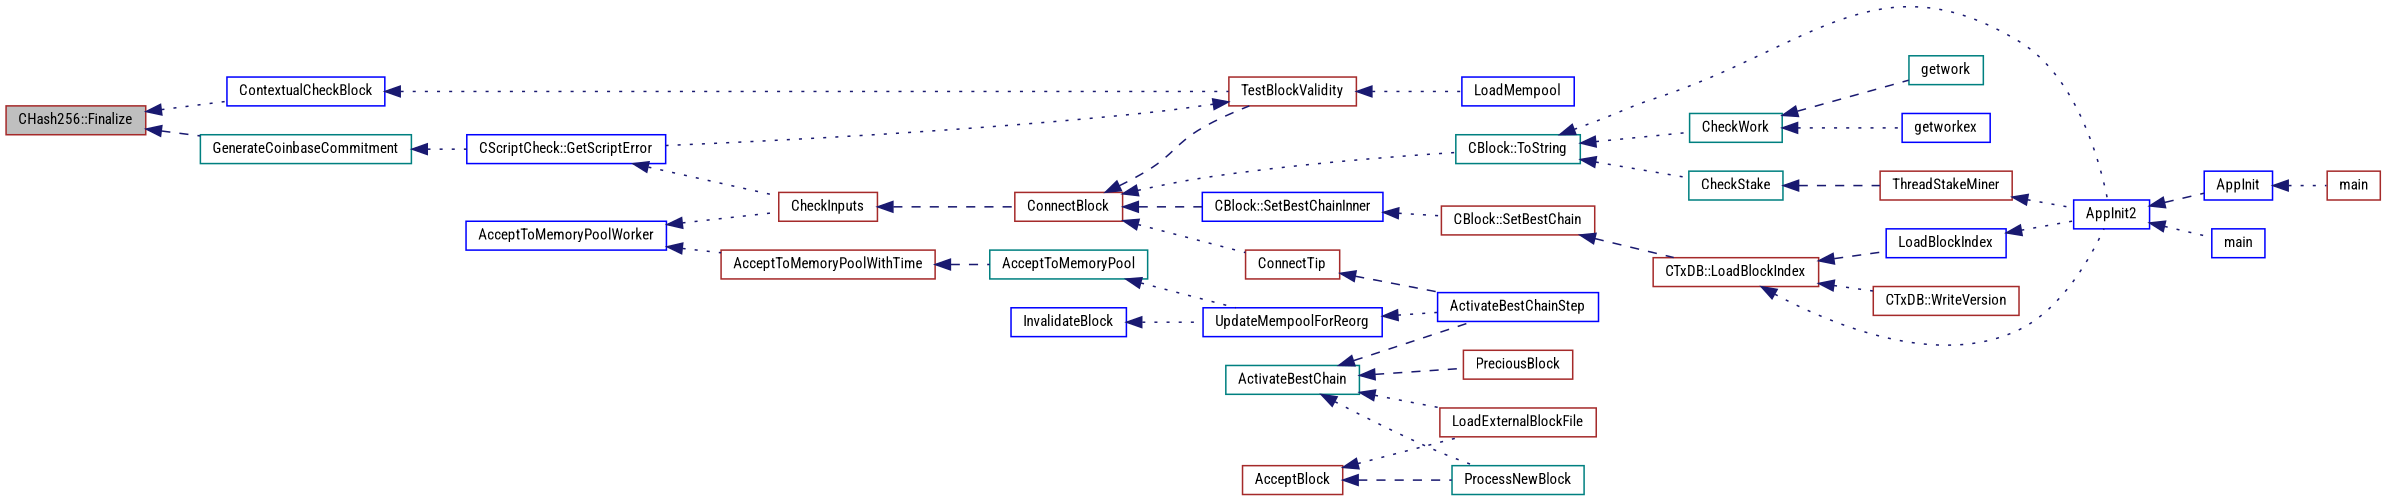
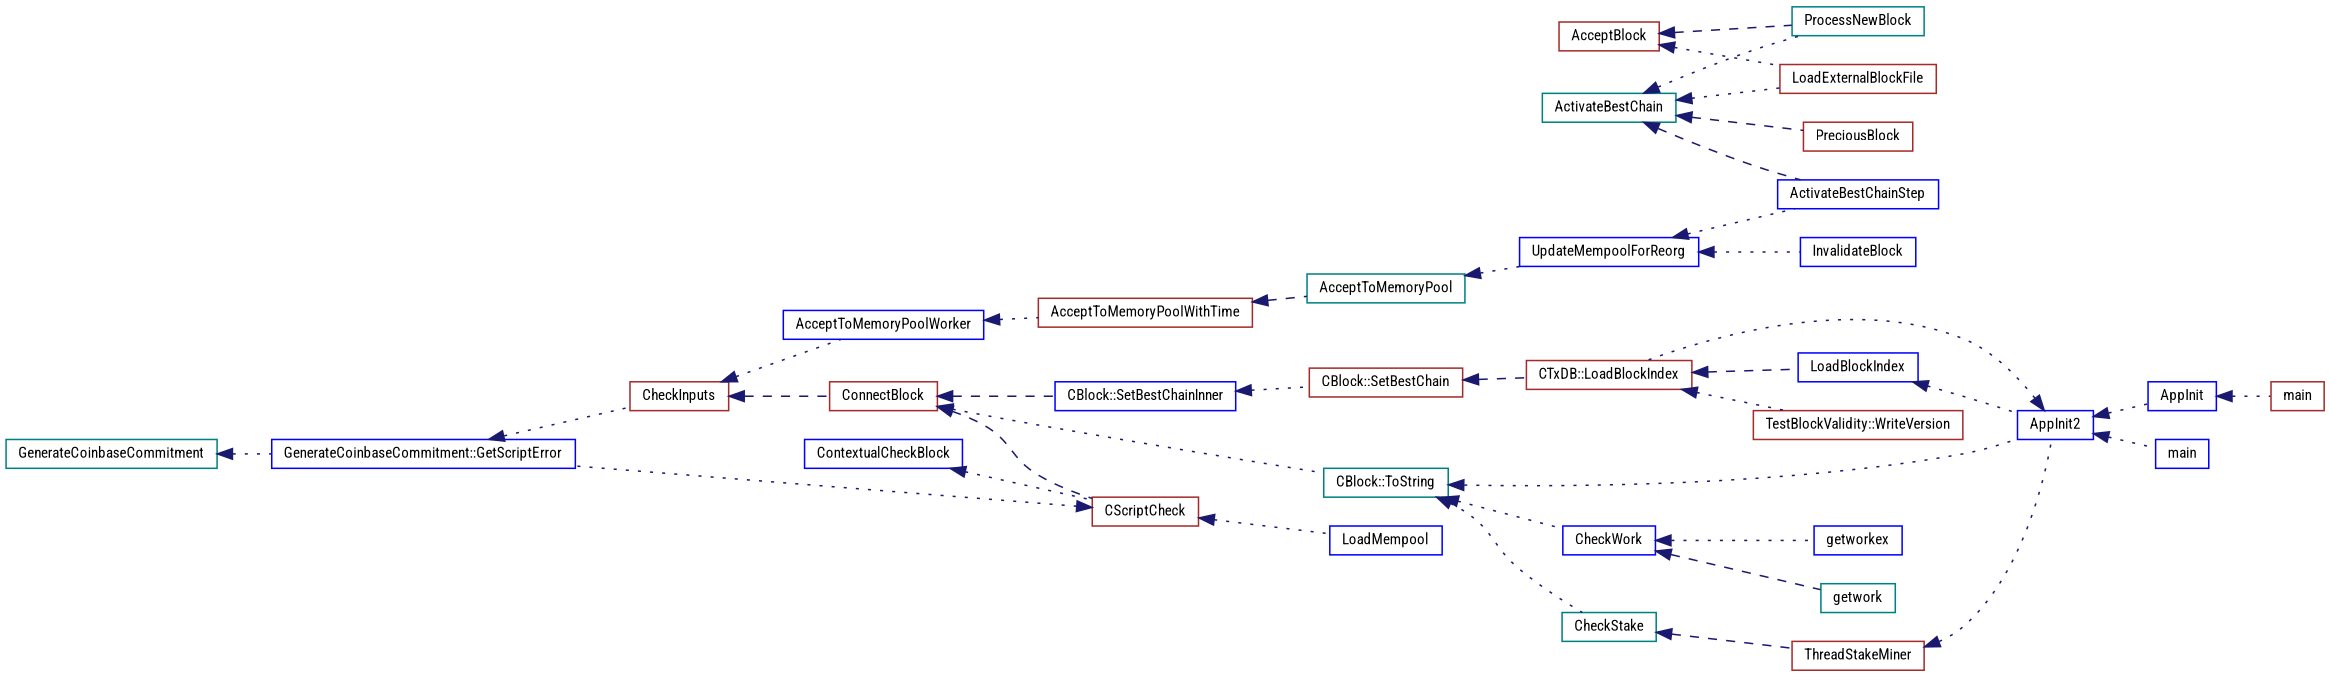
node "TestBlockValidity": label "TestBlockValidity" -> "CScriptCheck"
node "CHash256::Finalize": removed
node "CheckWork": color teal -> blue
node "CScriptCheck::GetScriptError": label "CScriptCheck::GetScriptError" -> "GenerateCoinbaseCommitment::GetScriptError"
edge "AppInit" -> "AppInit2": style dashed -> dotted
edge "CheckInputs" -> "AcceptToMemoryPoolWorker": reversed
node "ConnectTip": removed
node "CTxDB::WriteVersion": label "CTxDB::WriteVersion" -> "TestBlockValidity::WriteVersion"
edge "UpdateMempoolForReorg" -> "InvalidateBlock": reversed
edge "AppInit2" -> "CTxDB::LoadBlockIndex": reversed
